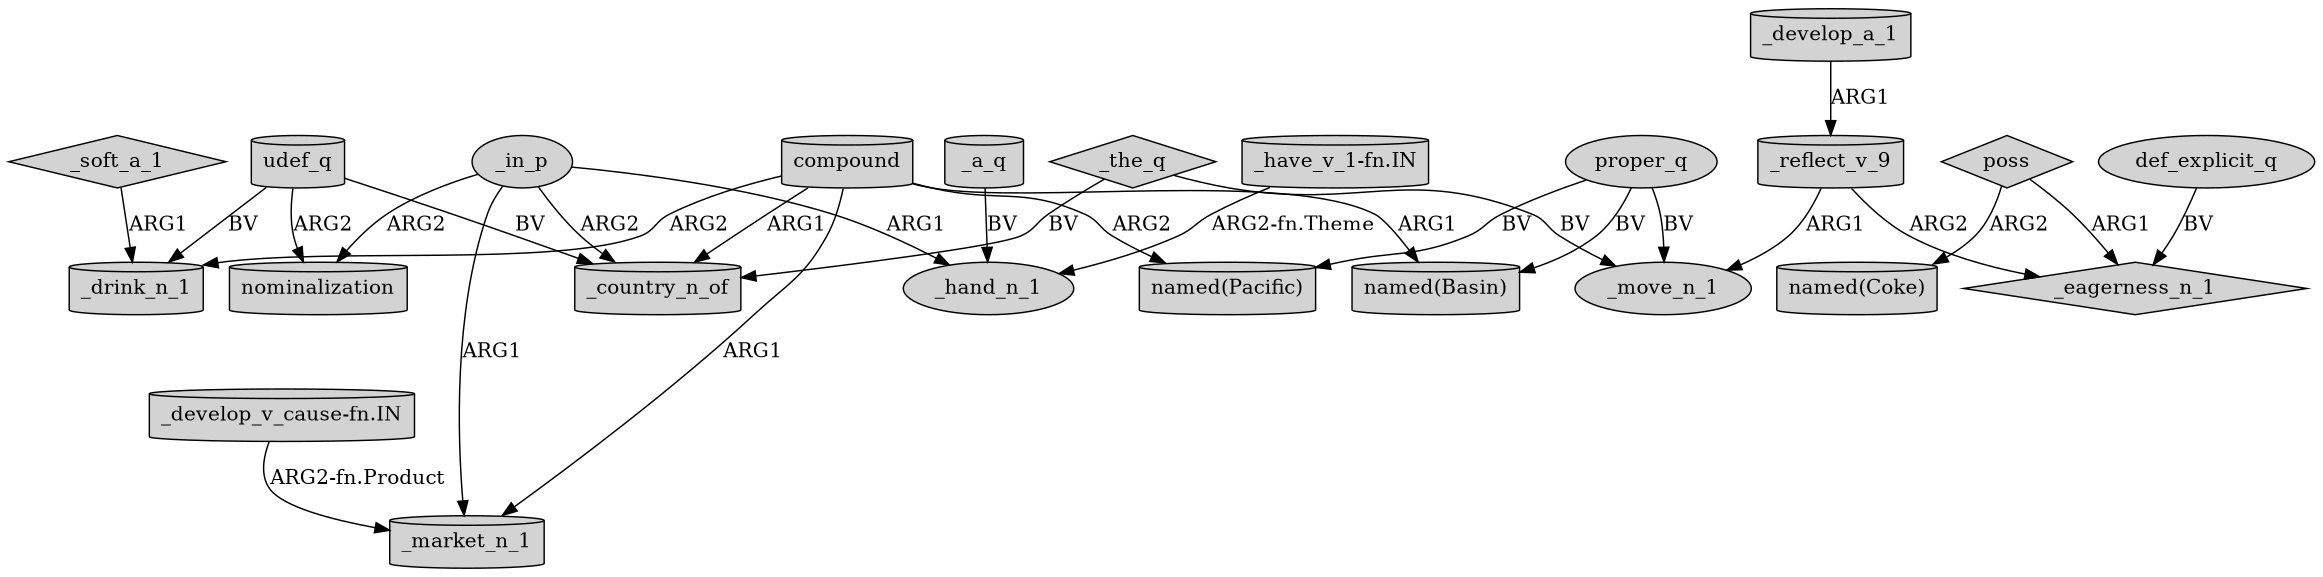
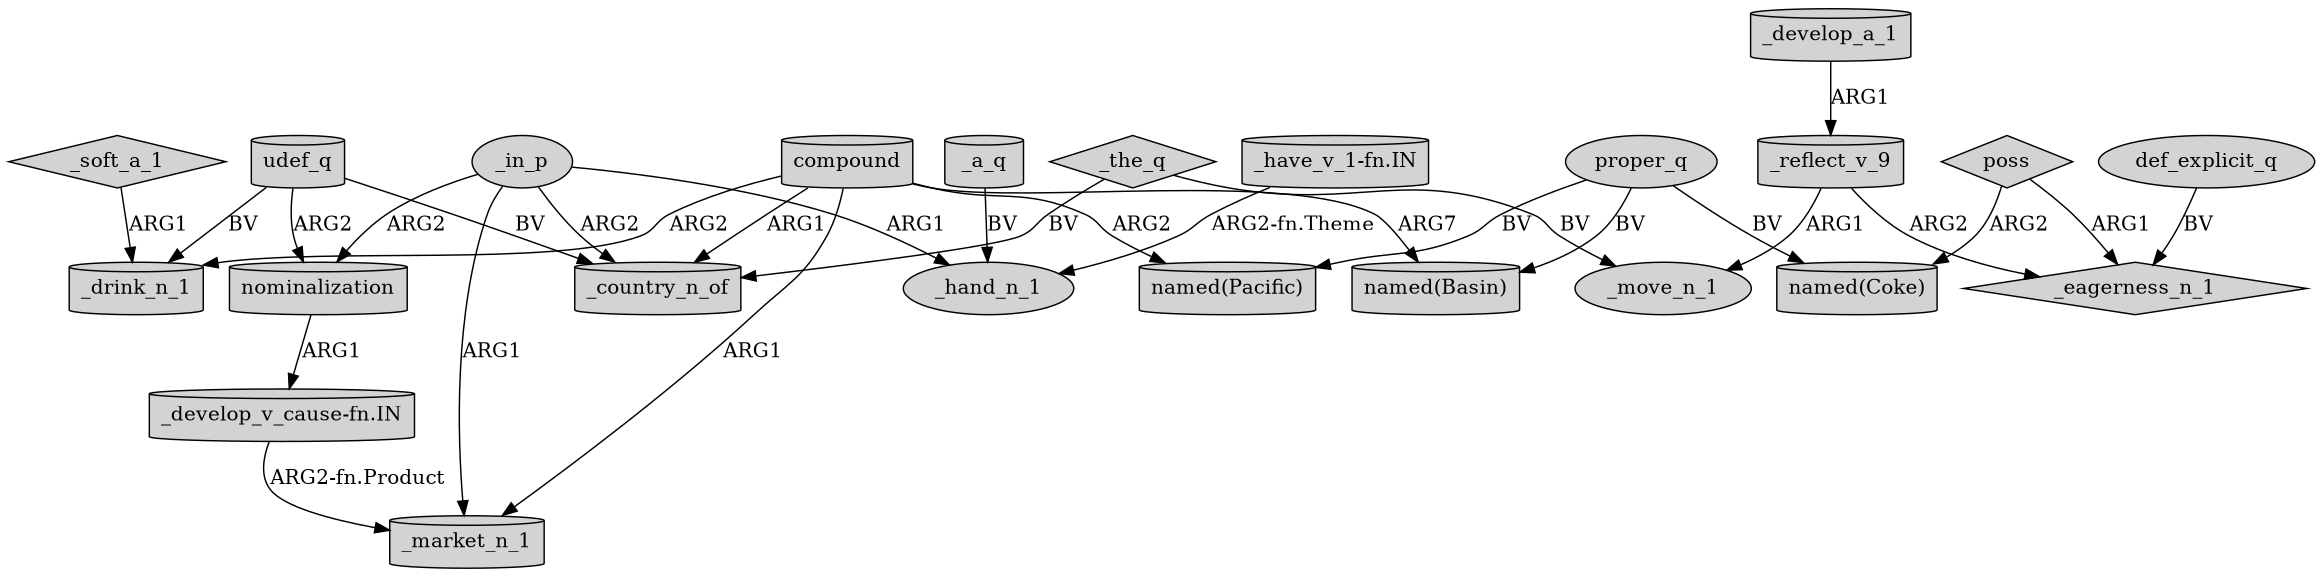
edge "proper_q" -> "_move_n_1": now "proper_q" -> "named(Coke)"
edge "compound" -> "named(Basin)": label "ARG1" -> "ARG7"
edge "nominalization" -> "_develop_v_cause-fn.IN": added, label "ARG1"
